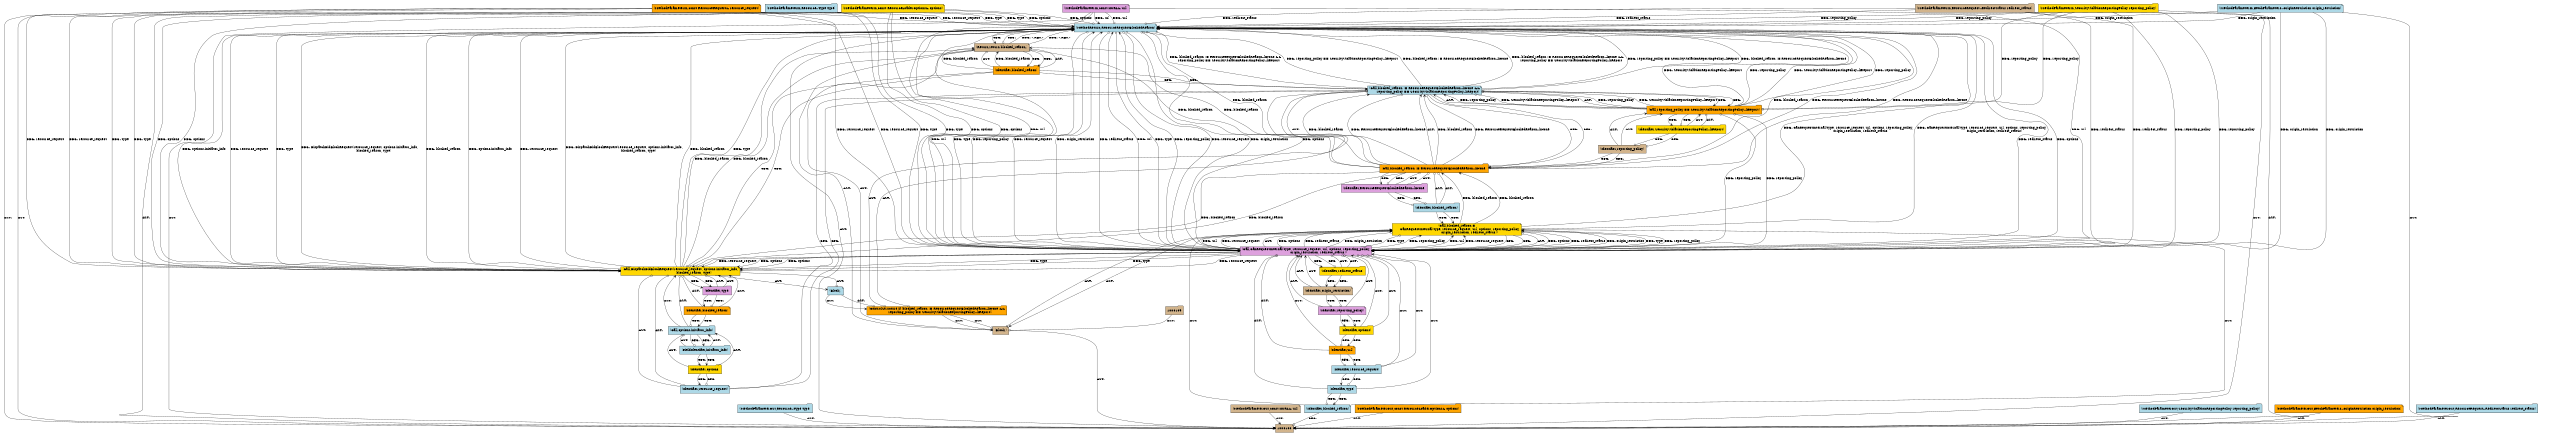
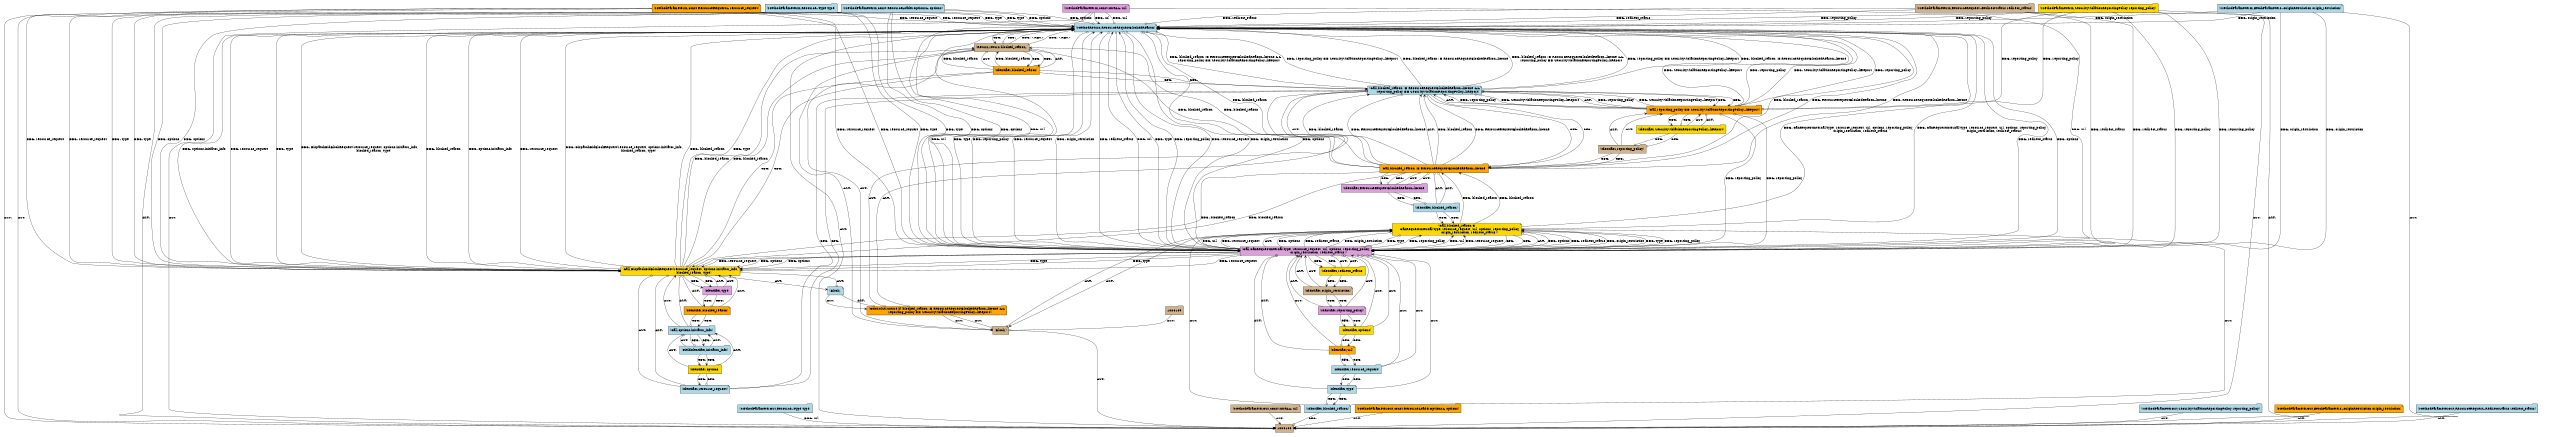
node "(MethodParameterIn,const ResourceLoaderOptions& options)": fillcolor gold -> lightblue
edge "(MethodParameterOut,Resource::Type type)" -> "1000100": label "AST: " -> "DDG: url"
